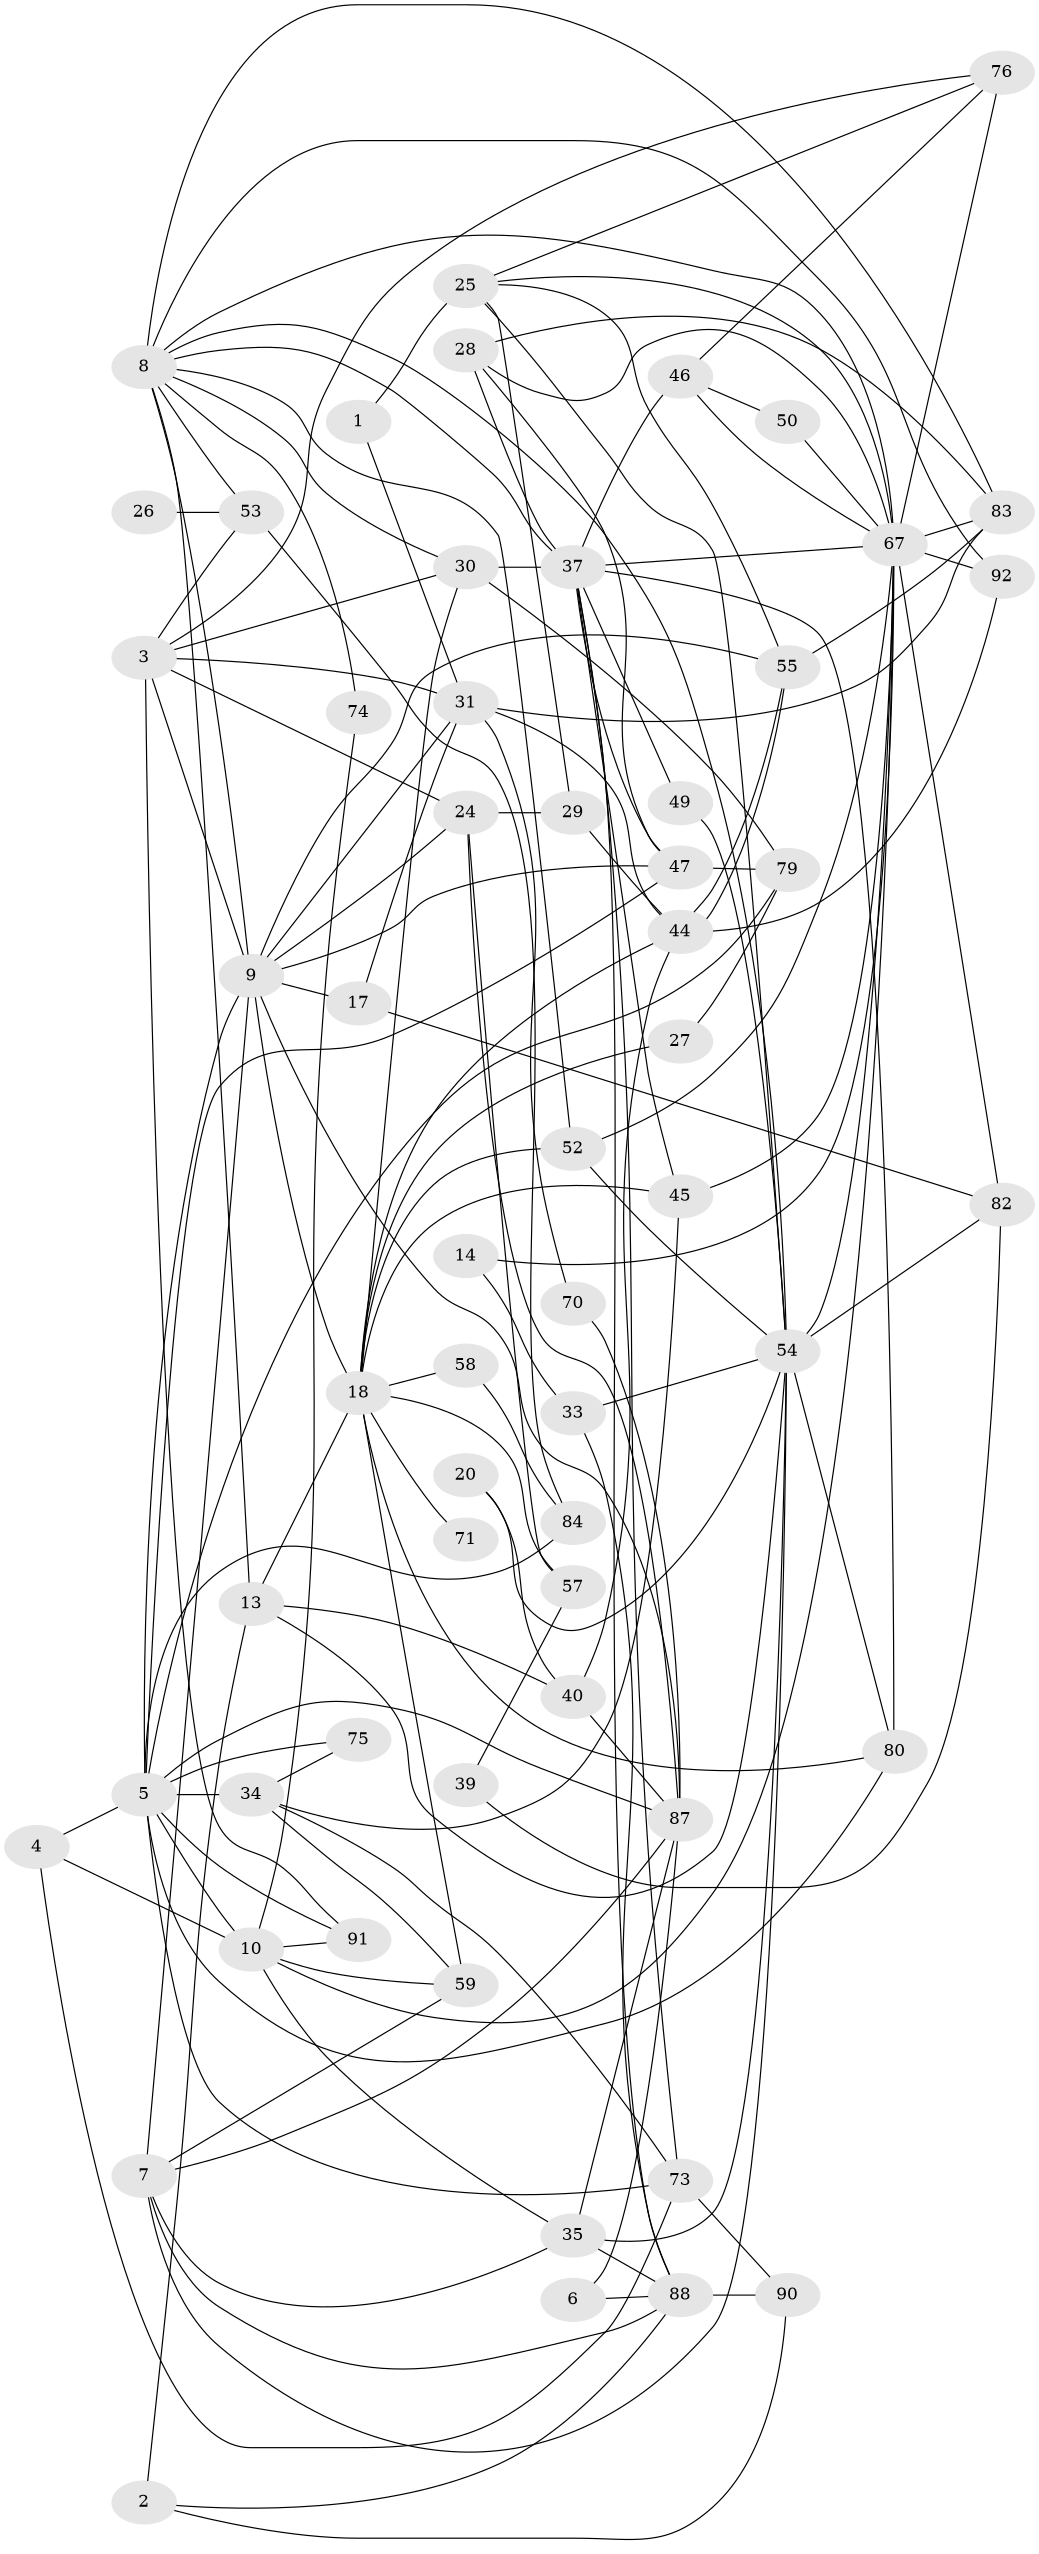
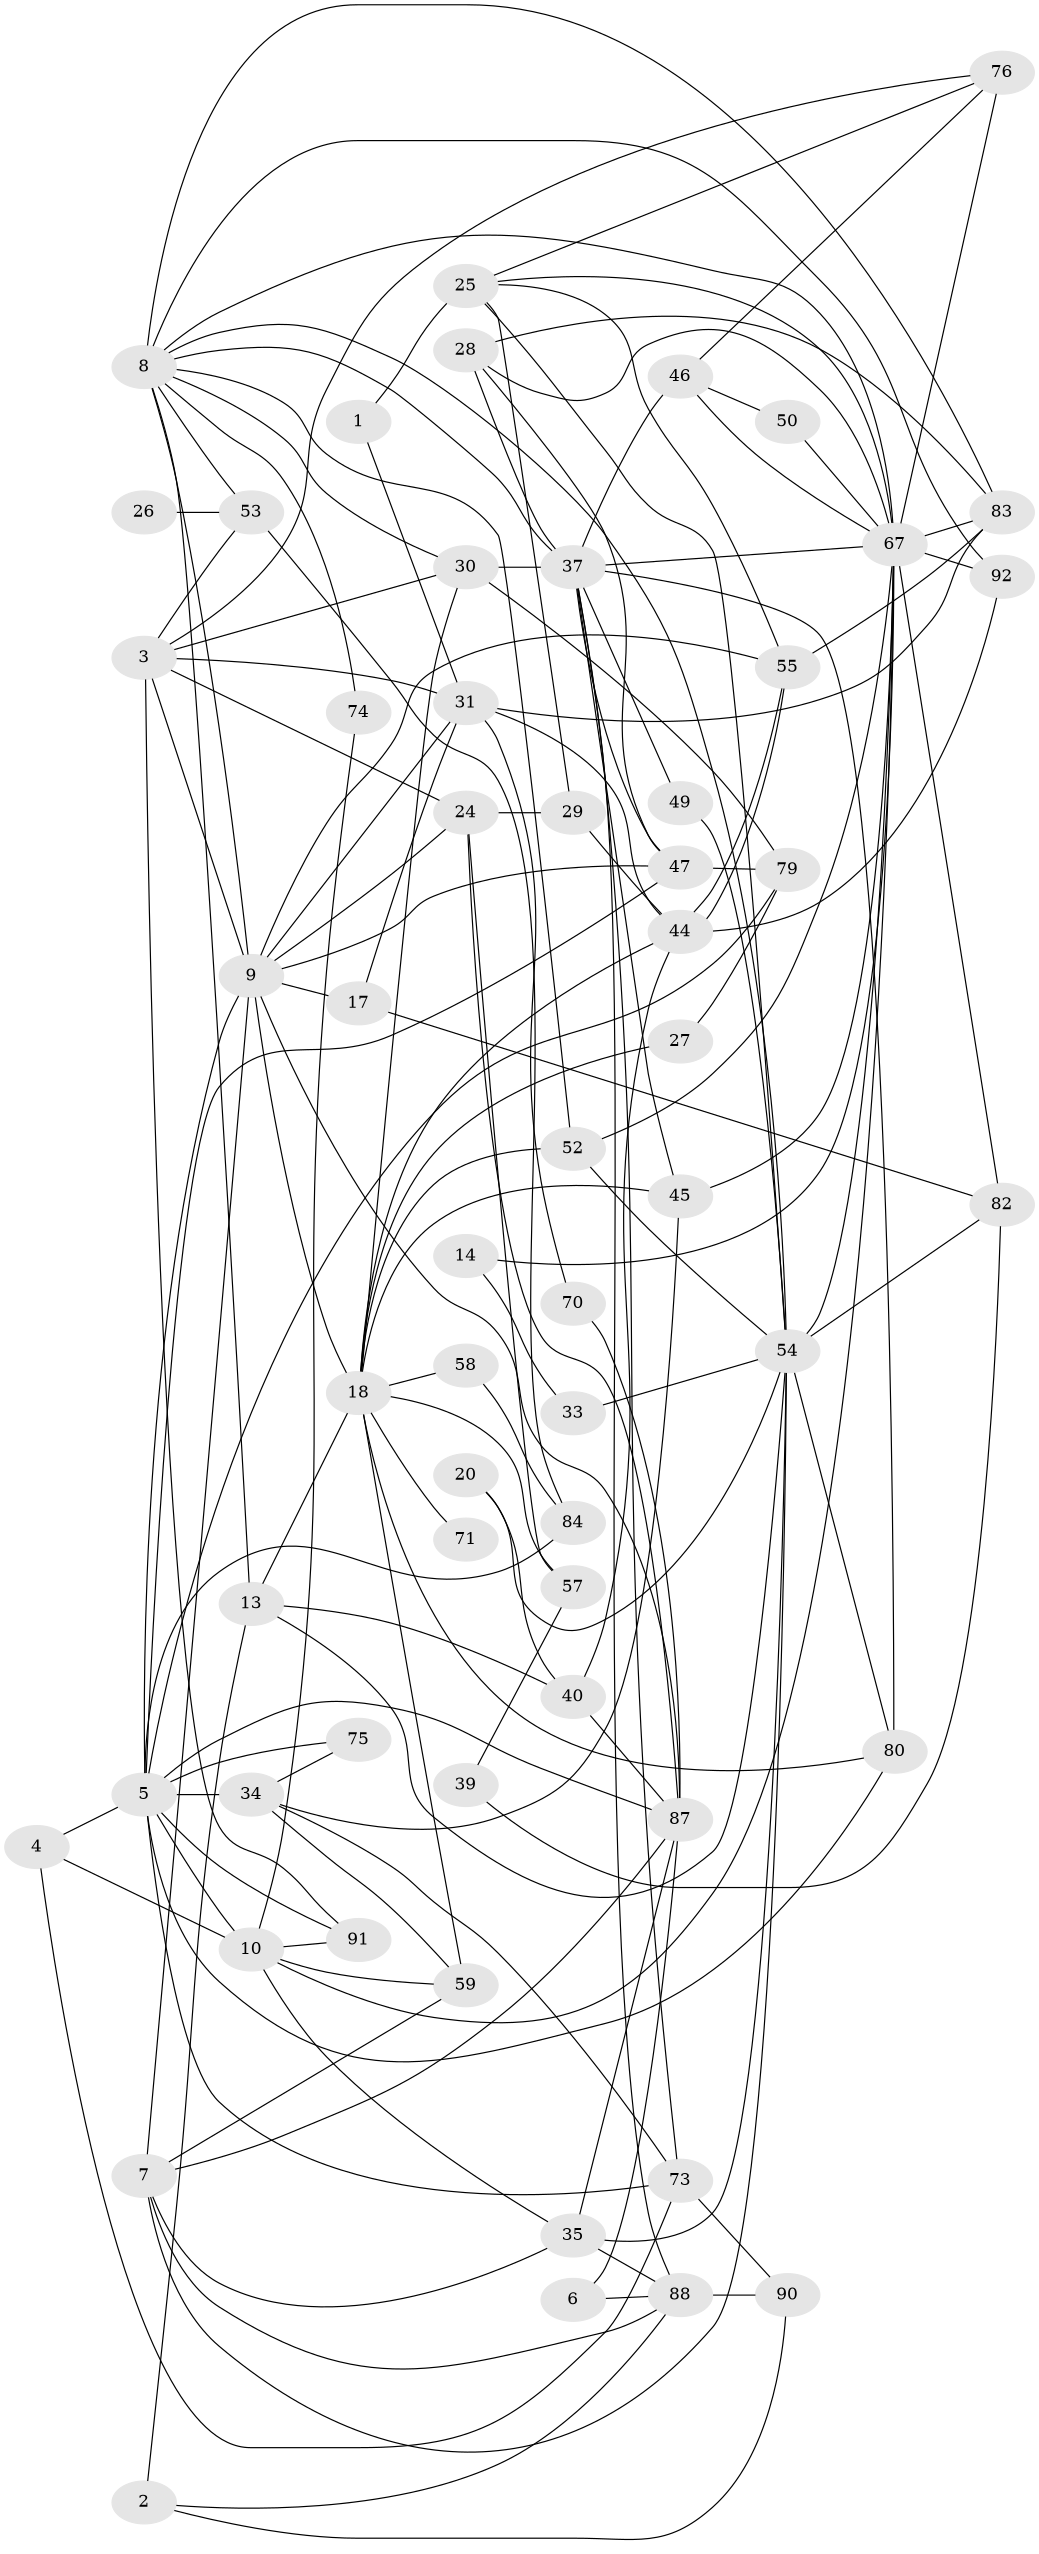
edge "33" -- "88": removed
